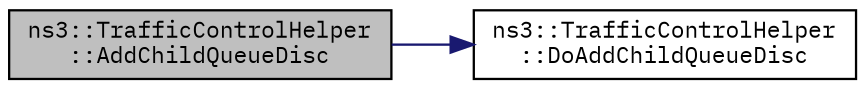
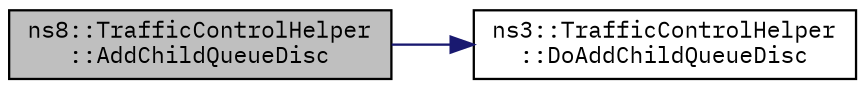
node "ns3::TrafficControlHelper ::AddChildQueueDisc": label "ns3::TrafficControlHelper ::AddChildQueueDisc" -> "ns8::TrafficControlHelper ::AddChildQueueDisc"
